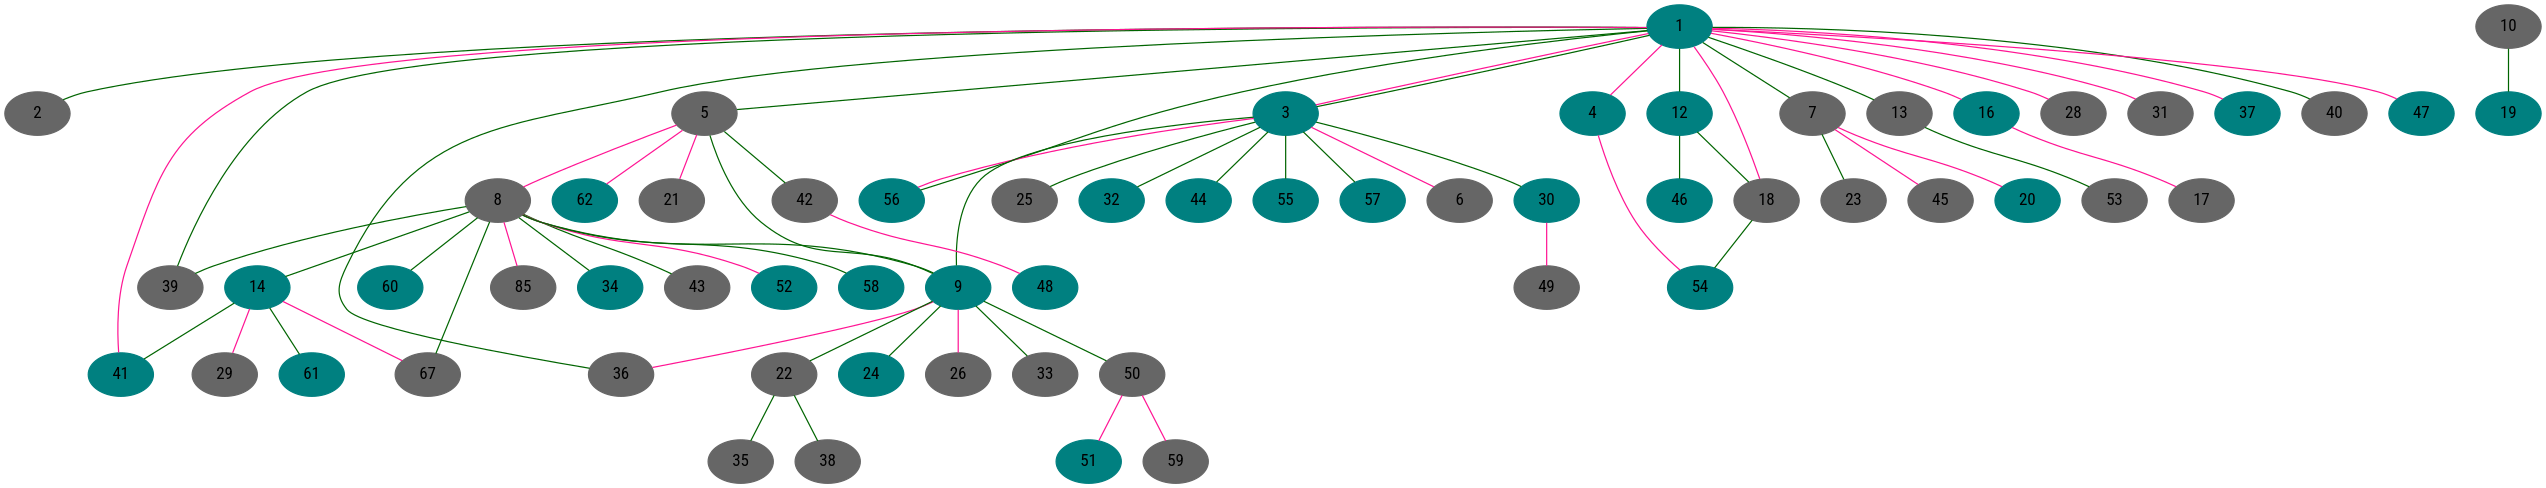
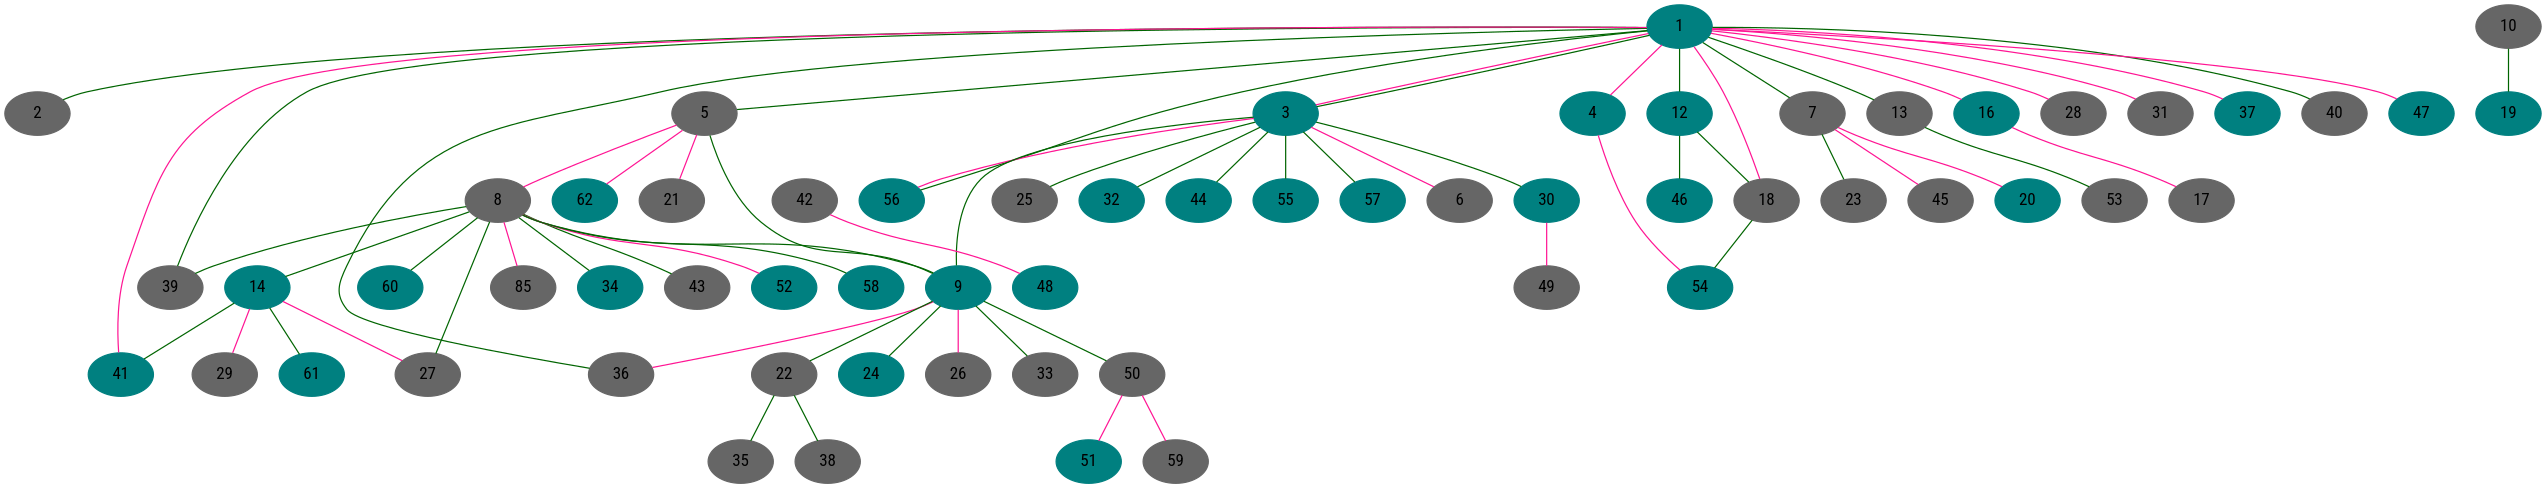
edge "5" -- "42": removed
node "67": label "67" -> "27"
